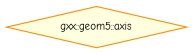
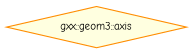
node "gxx::geom5::axis": label "gxx::geom5::axis" -> "gxx::geom3::axis"
